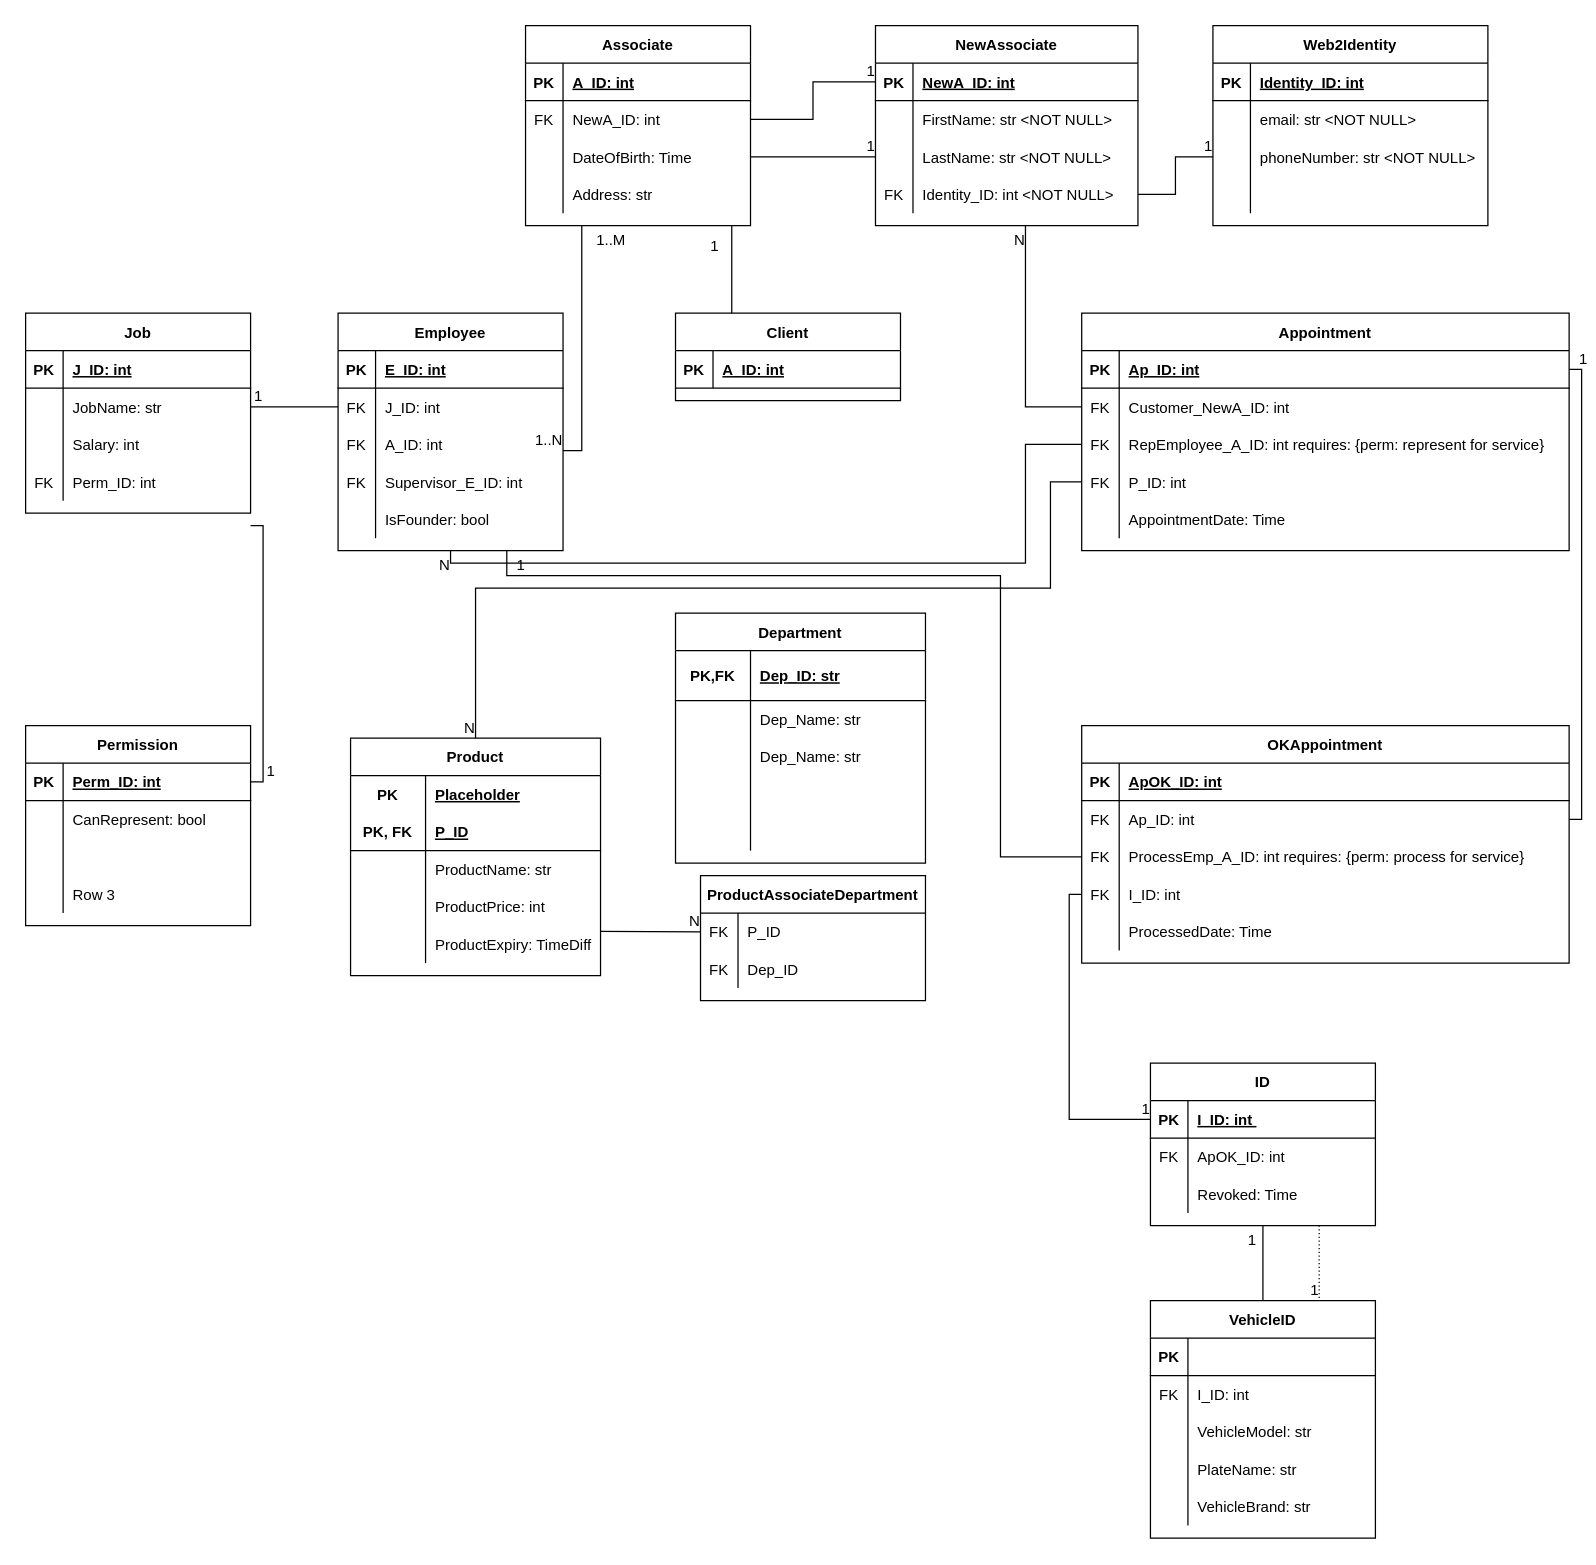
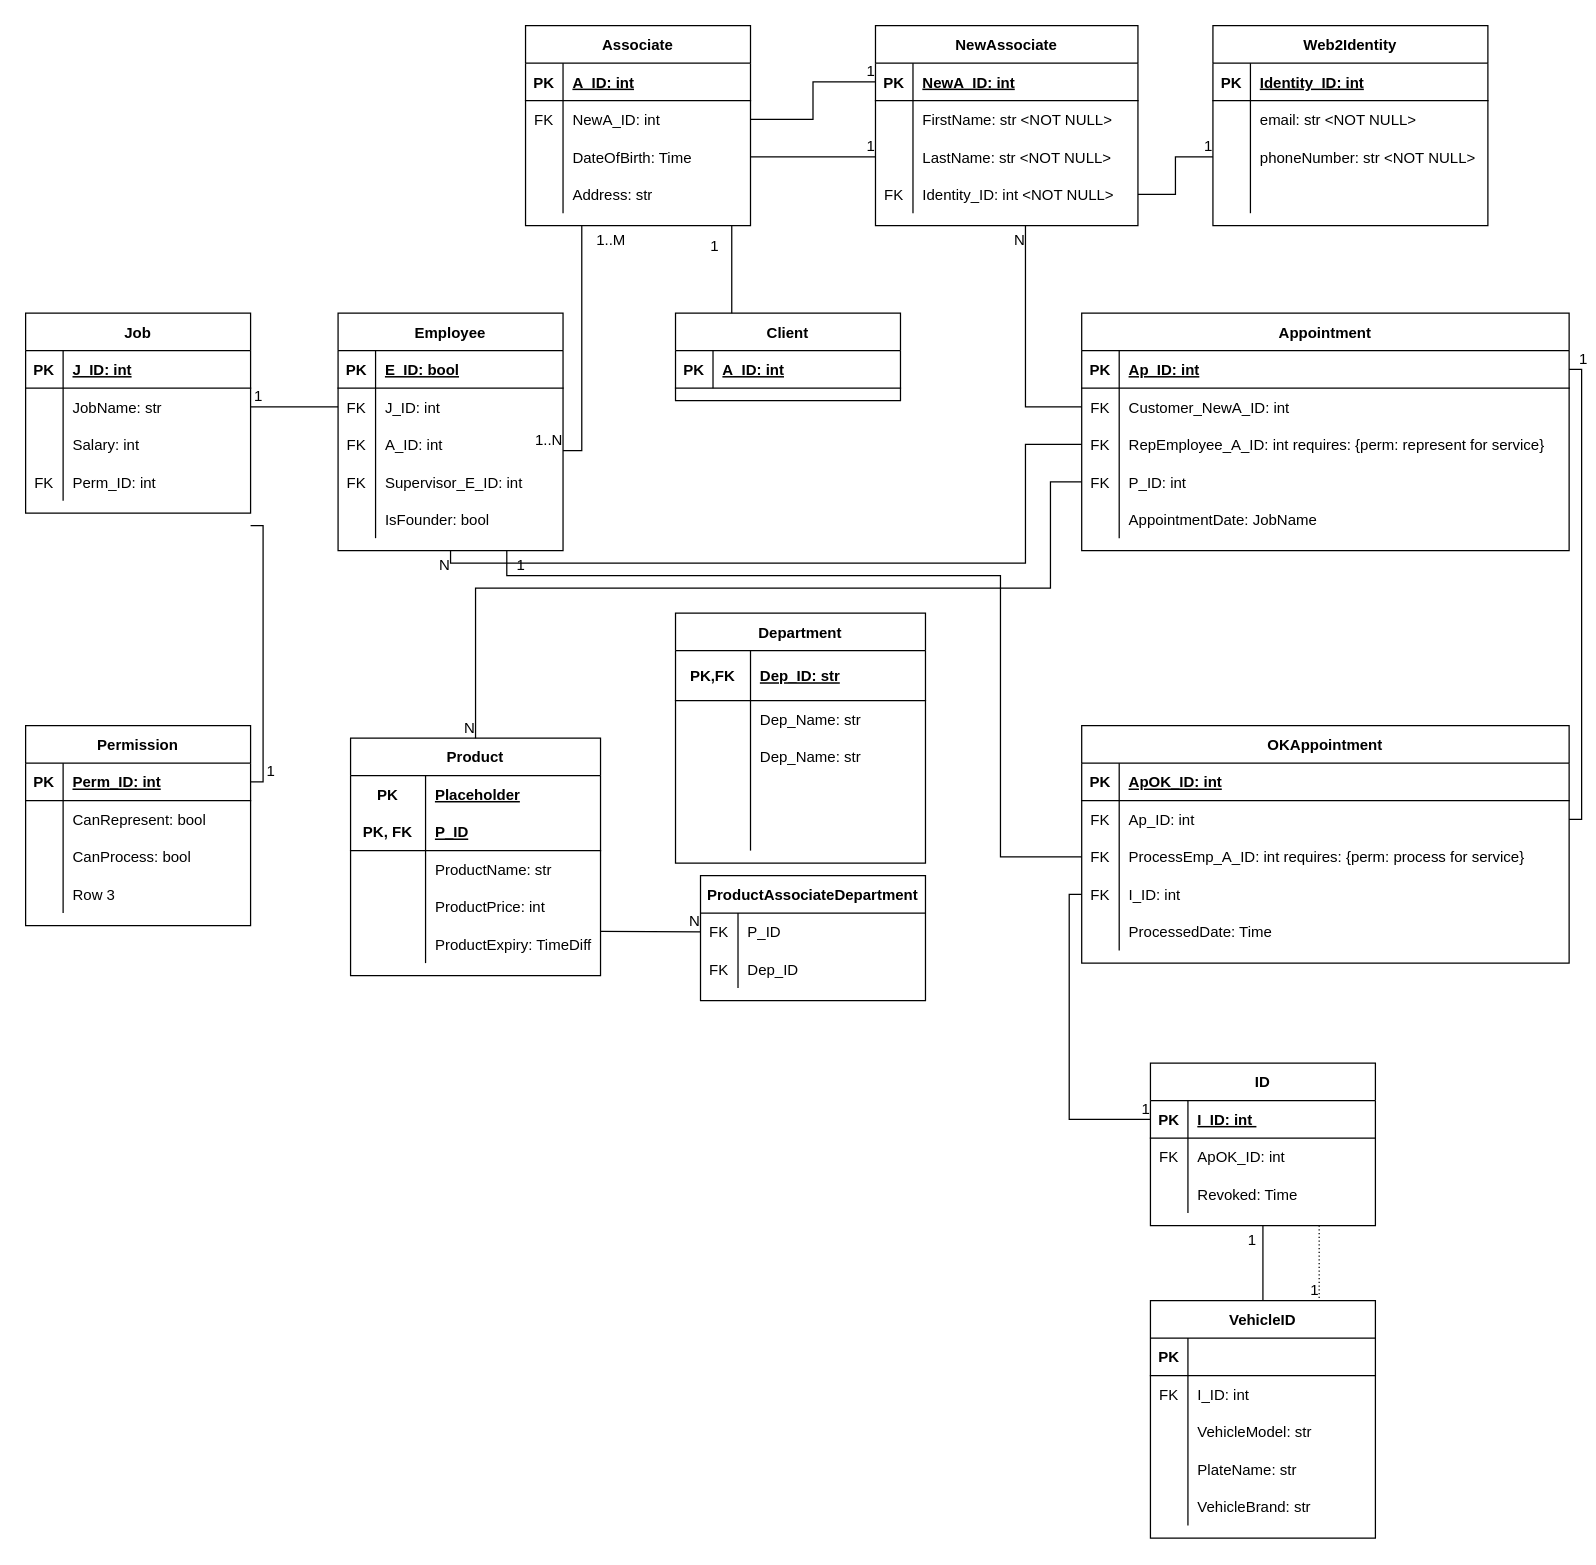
node "E_ID: int": label "E_ID: int" -> "E_ID: bool"
node "AppointmentDate: Time": label "AppointmentDate: Time" -> "AppointmentDate: JobName"
node "CanProcess: bool": added
